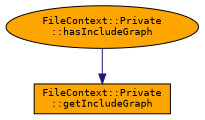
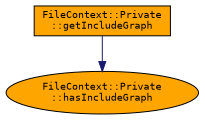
edge "FileContext::Private ::hasIncludeGraph" -> "FileContext::Private ::getIncludeGraph": reversed
